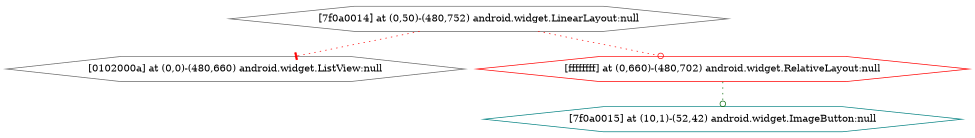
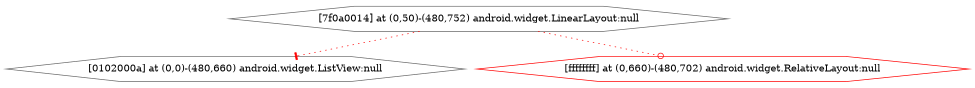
node "[7f0a0015] at (10,1)-(52,42) android.widget.ImageButton:null": removed
